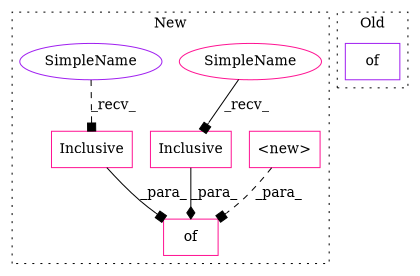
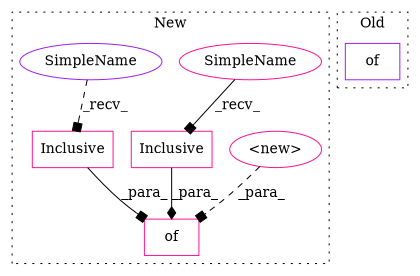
node "<new>": shape box -> ellipse
